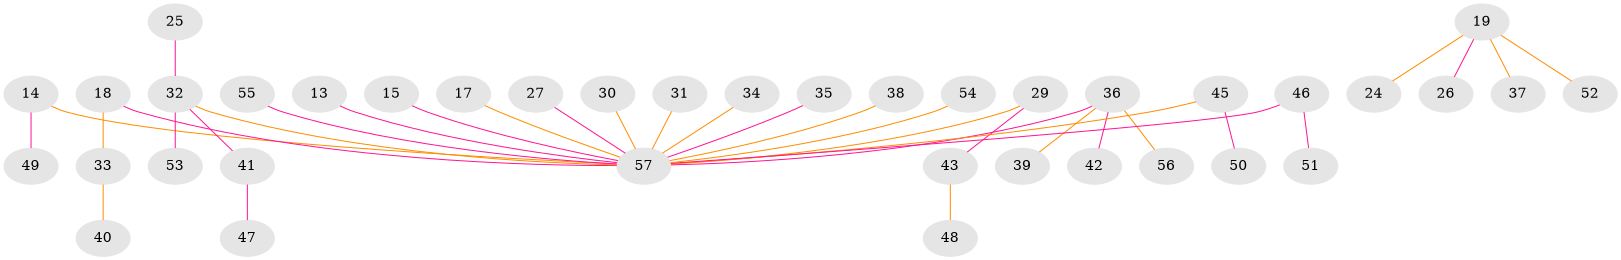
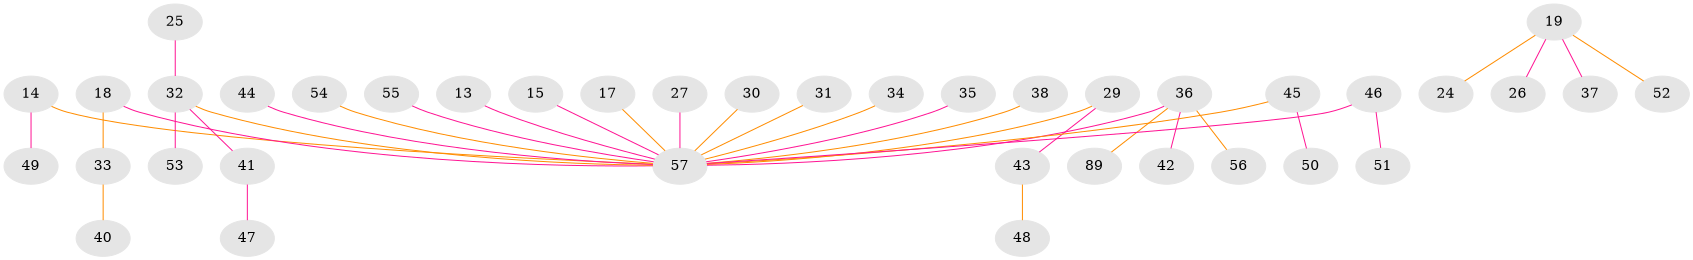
edge "19" -- "37": color darkorange -> deeppink
node "44": added
node "39": label "39" -> "89"
